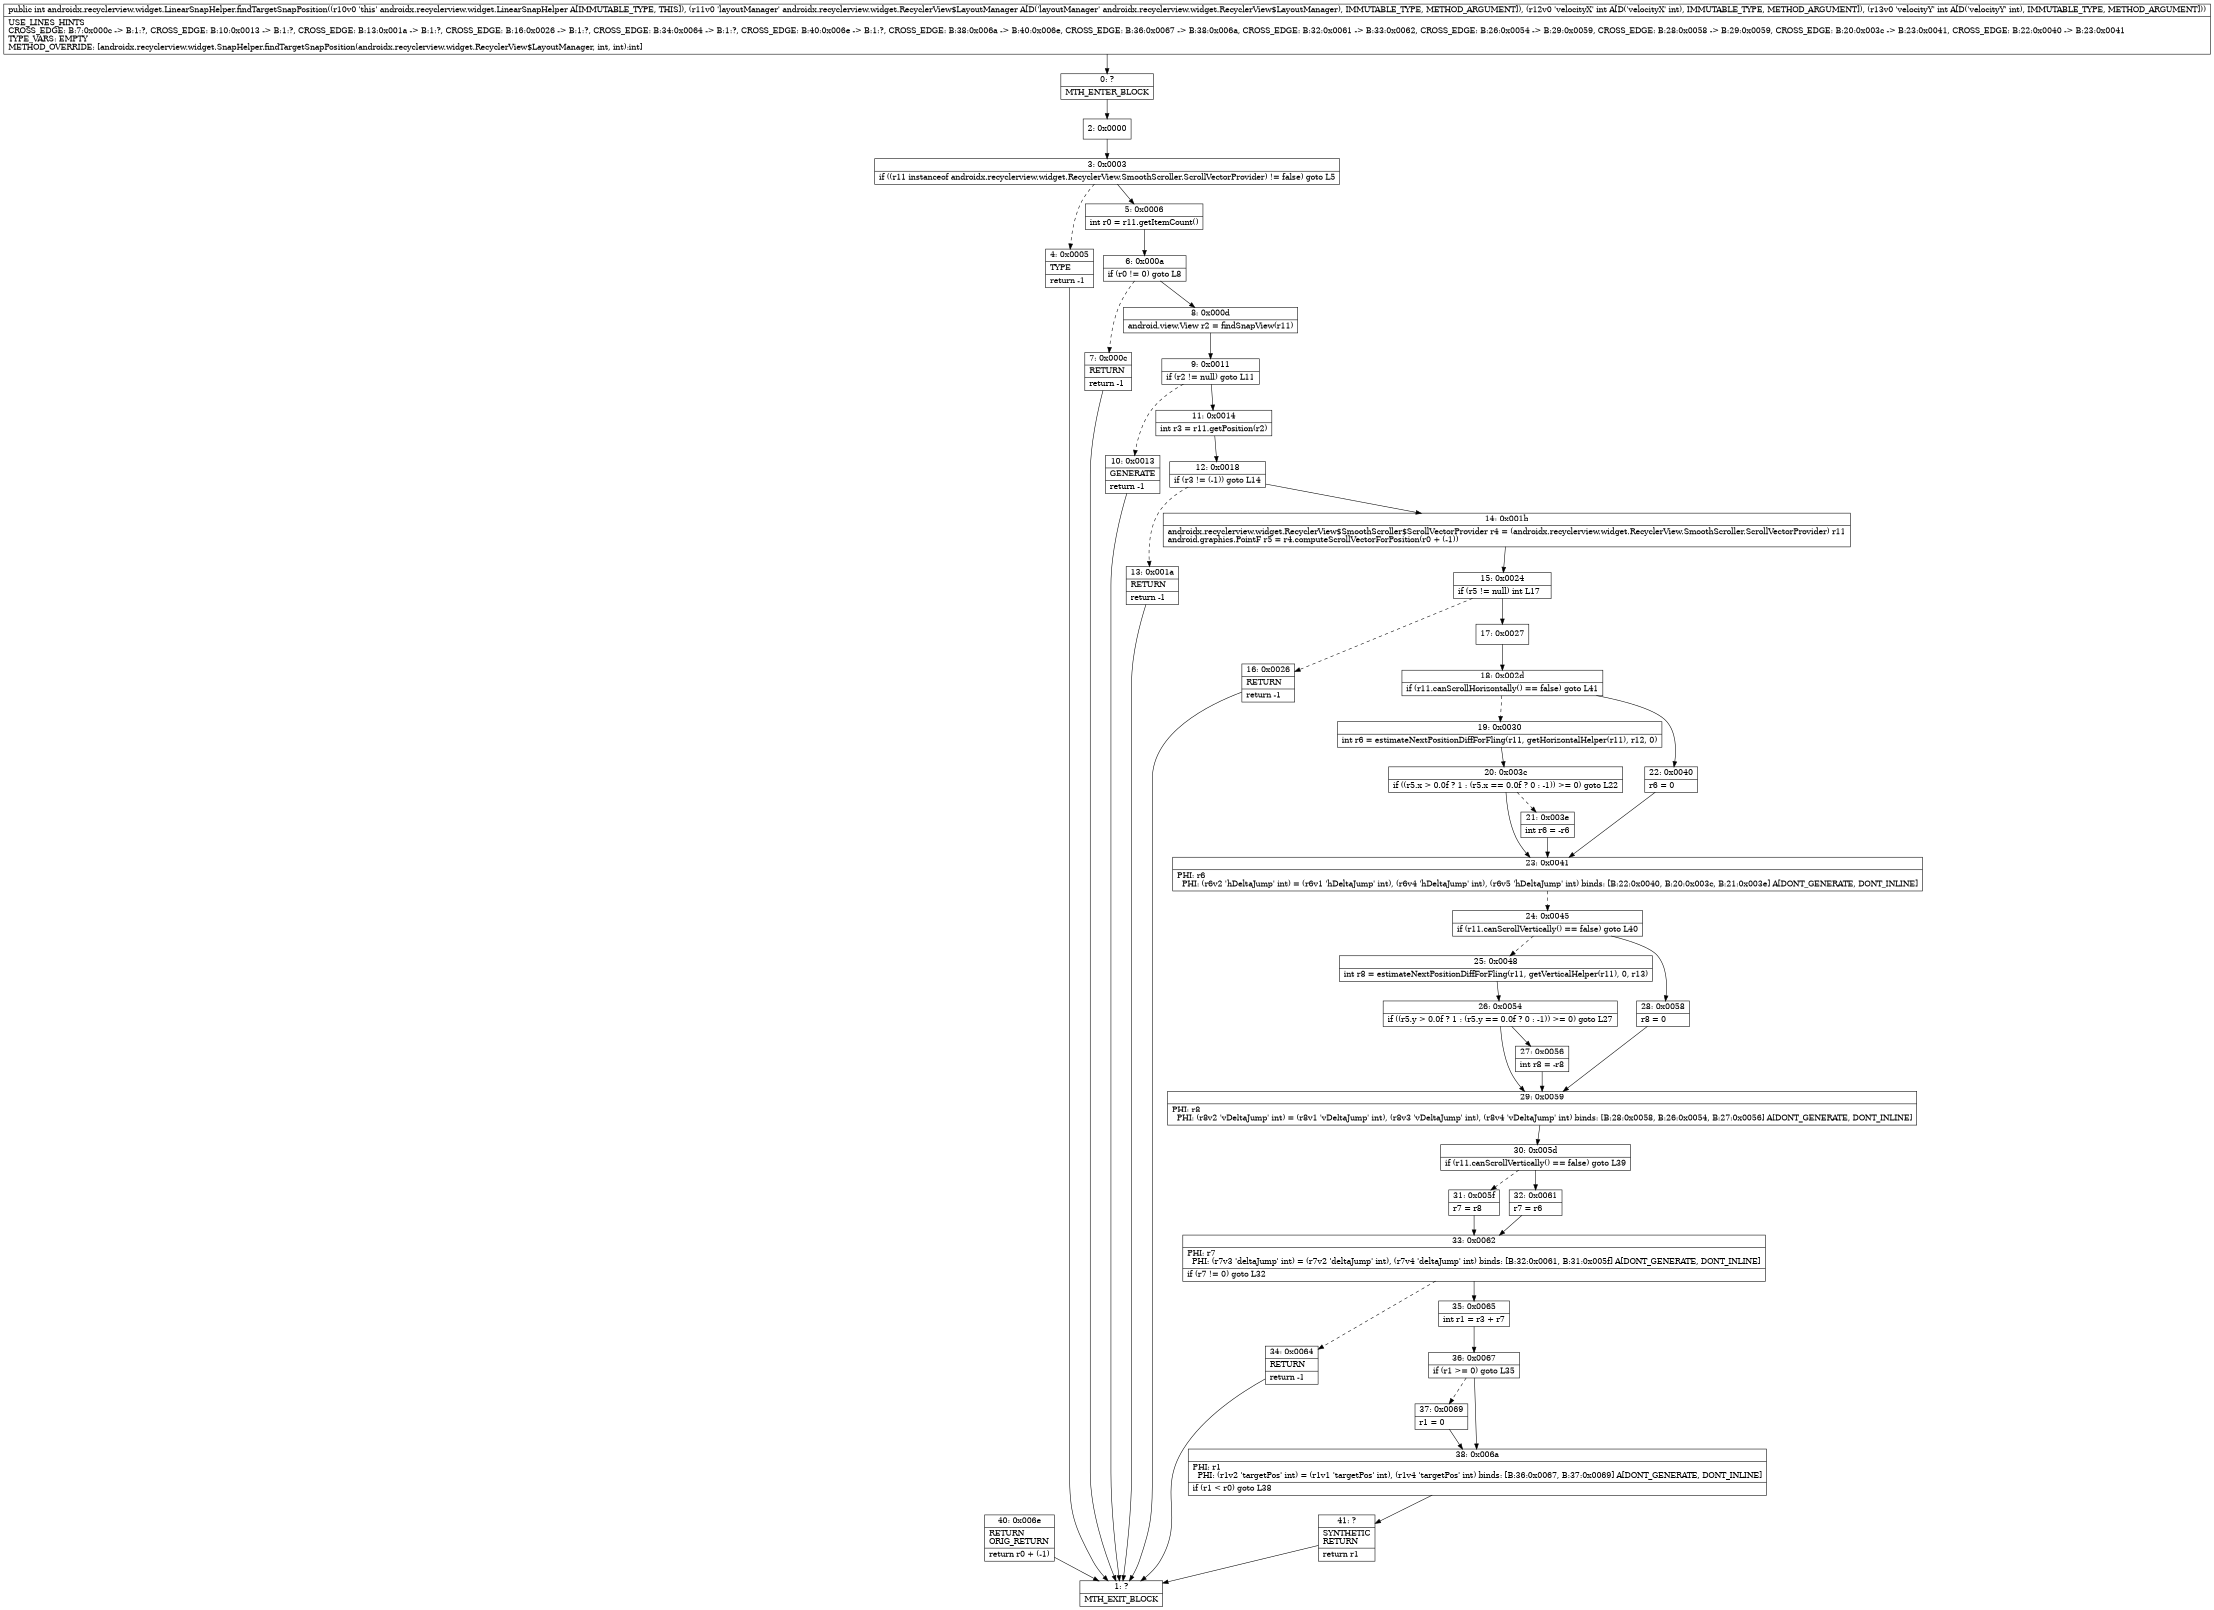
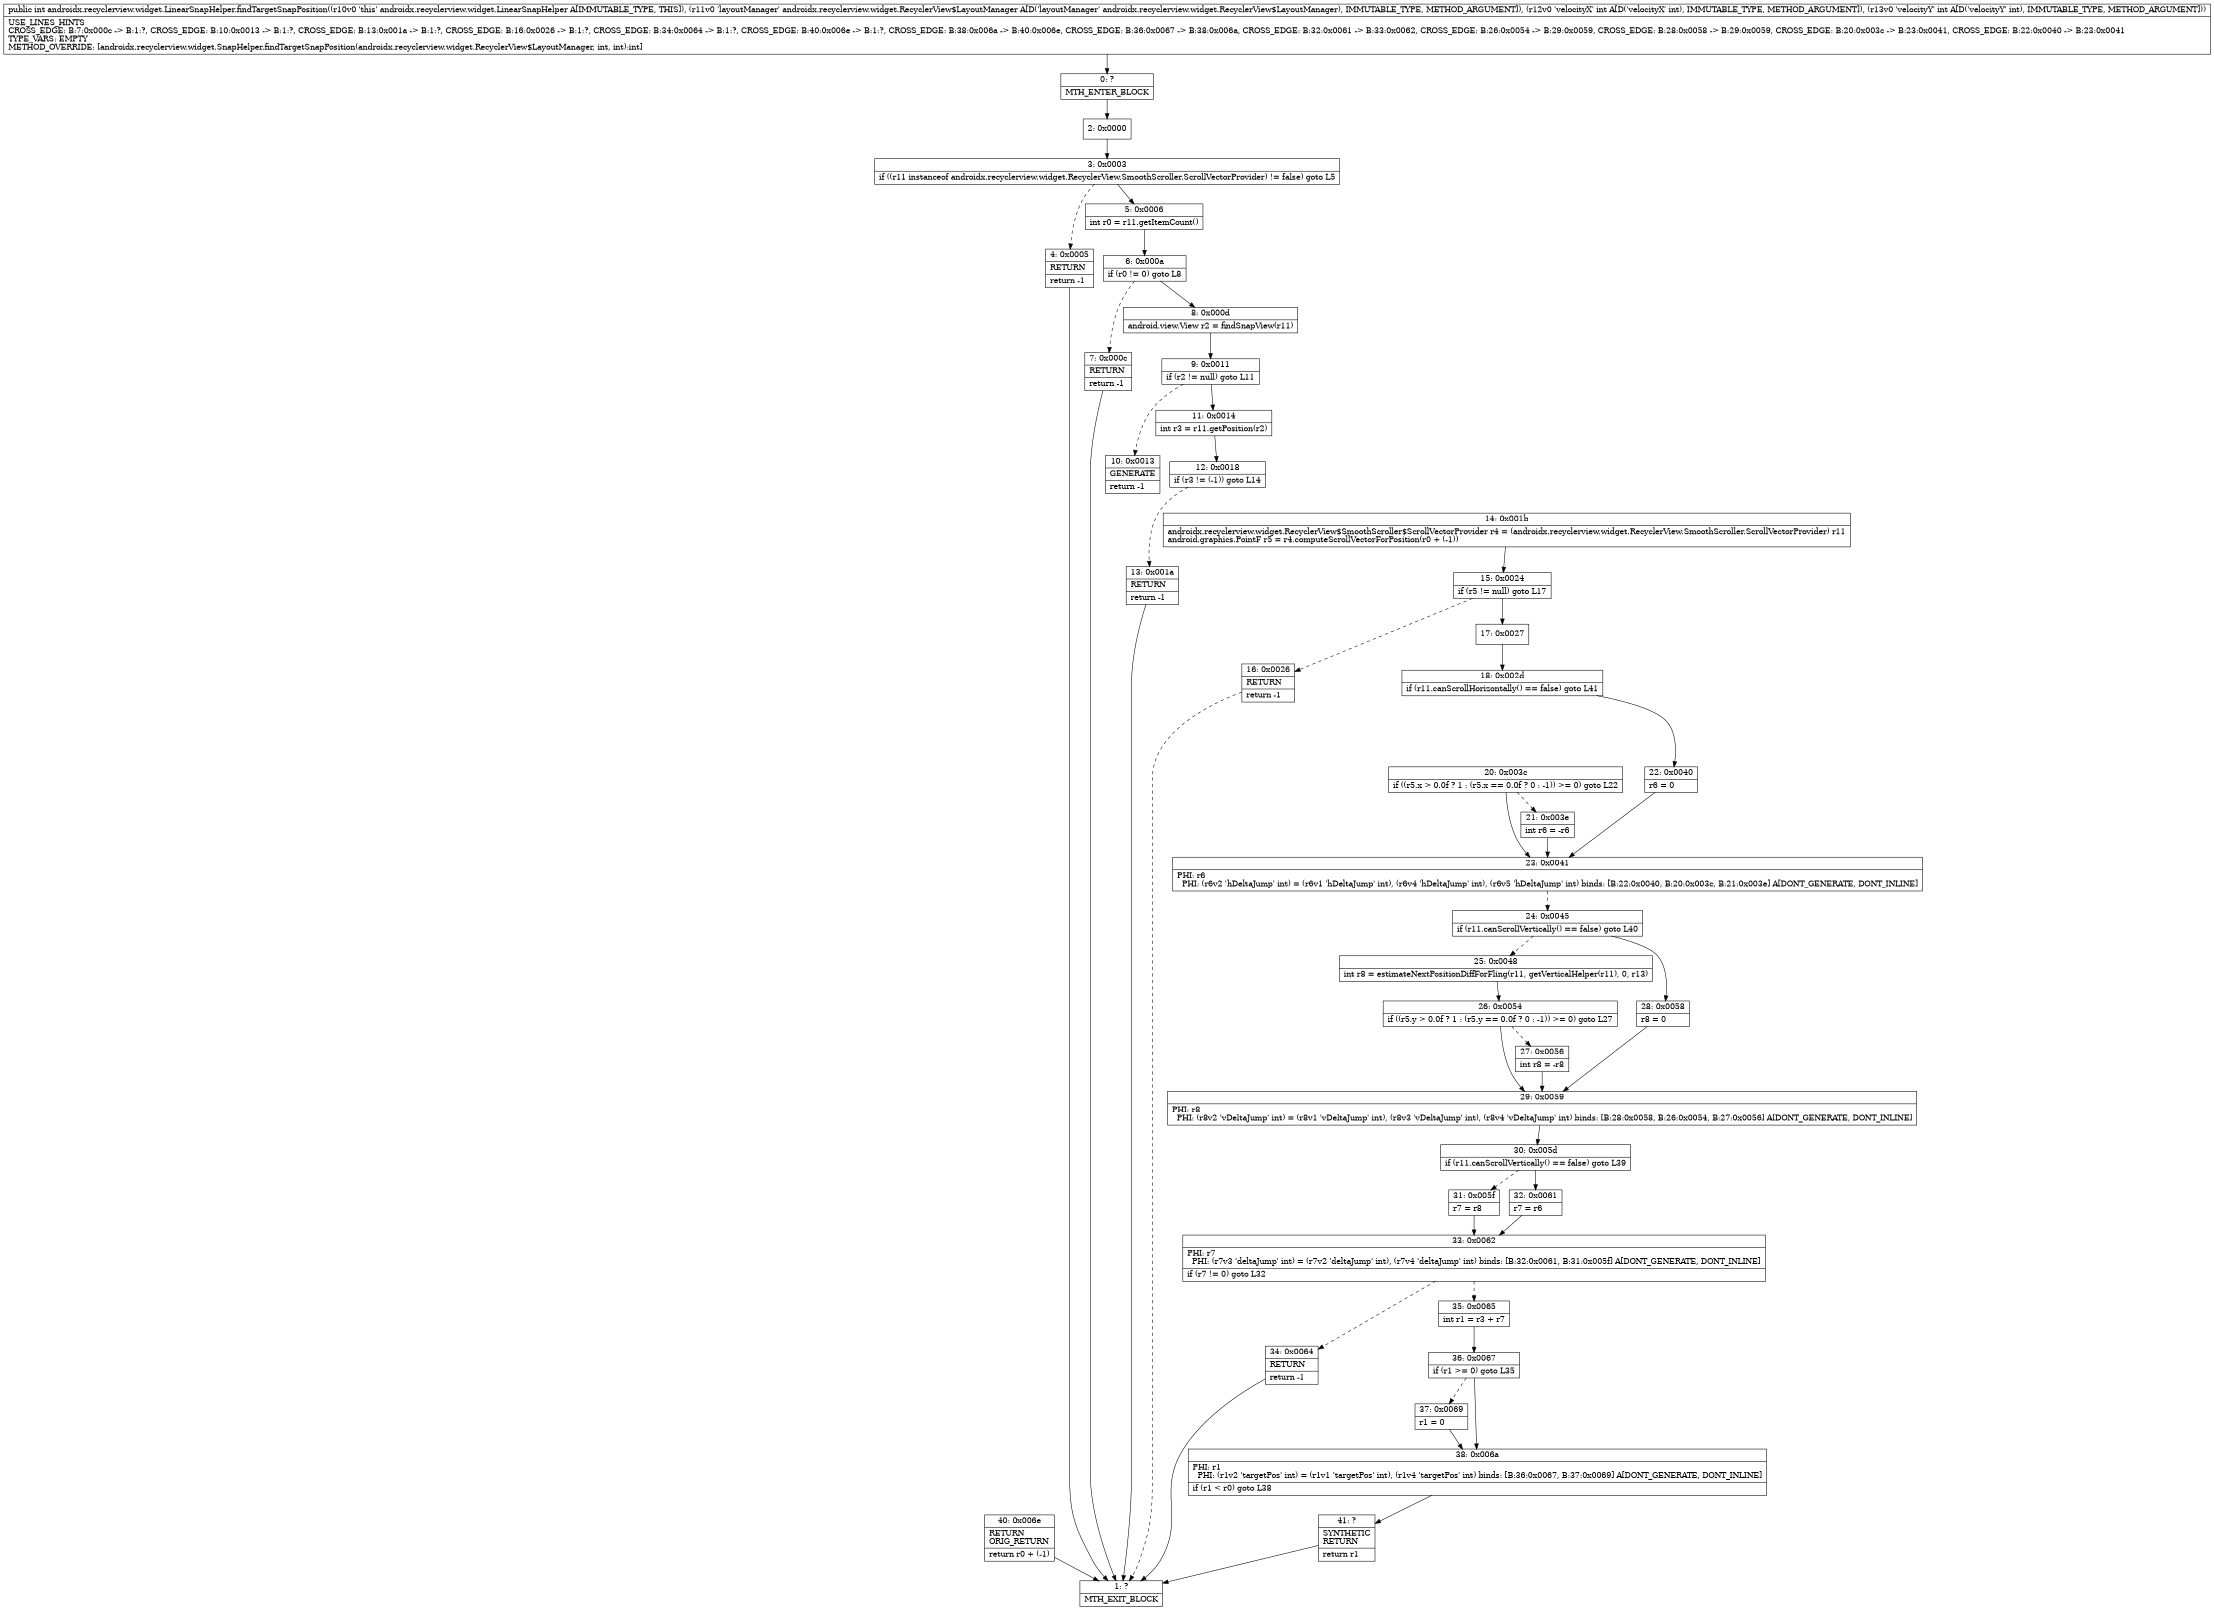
node "4: 0x0005": text "TYPE" -> "RETURN"
edge "12: 0x0018" -> "14: 0x001b": removed
node "15: 0x0024": text "if (r5 != null) int L17" -> "if (r5 != null) goto L17"
node "19: 0x0030": removed
edge "10: 0x0013" -> "1: ?": removed
edge "26: 0x0054" -> "27: 0x0056": style solid -> dashed
edge "16: 0x0026" -> "1: ?": style solid -> dashed
edge "33: 0x0062" -> "35: 0x0065": style solid -> dashed
